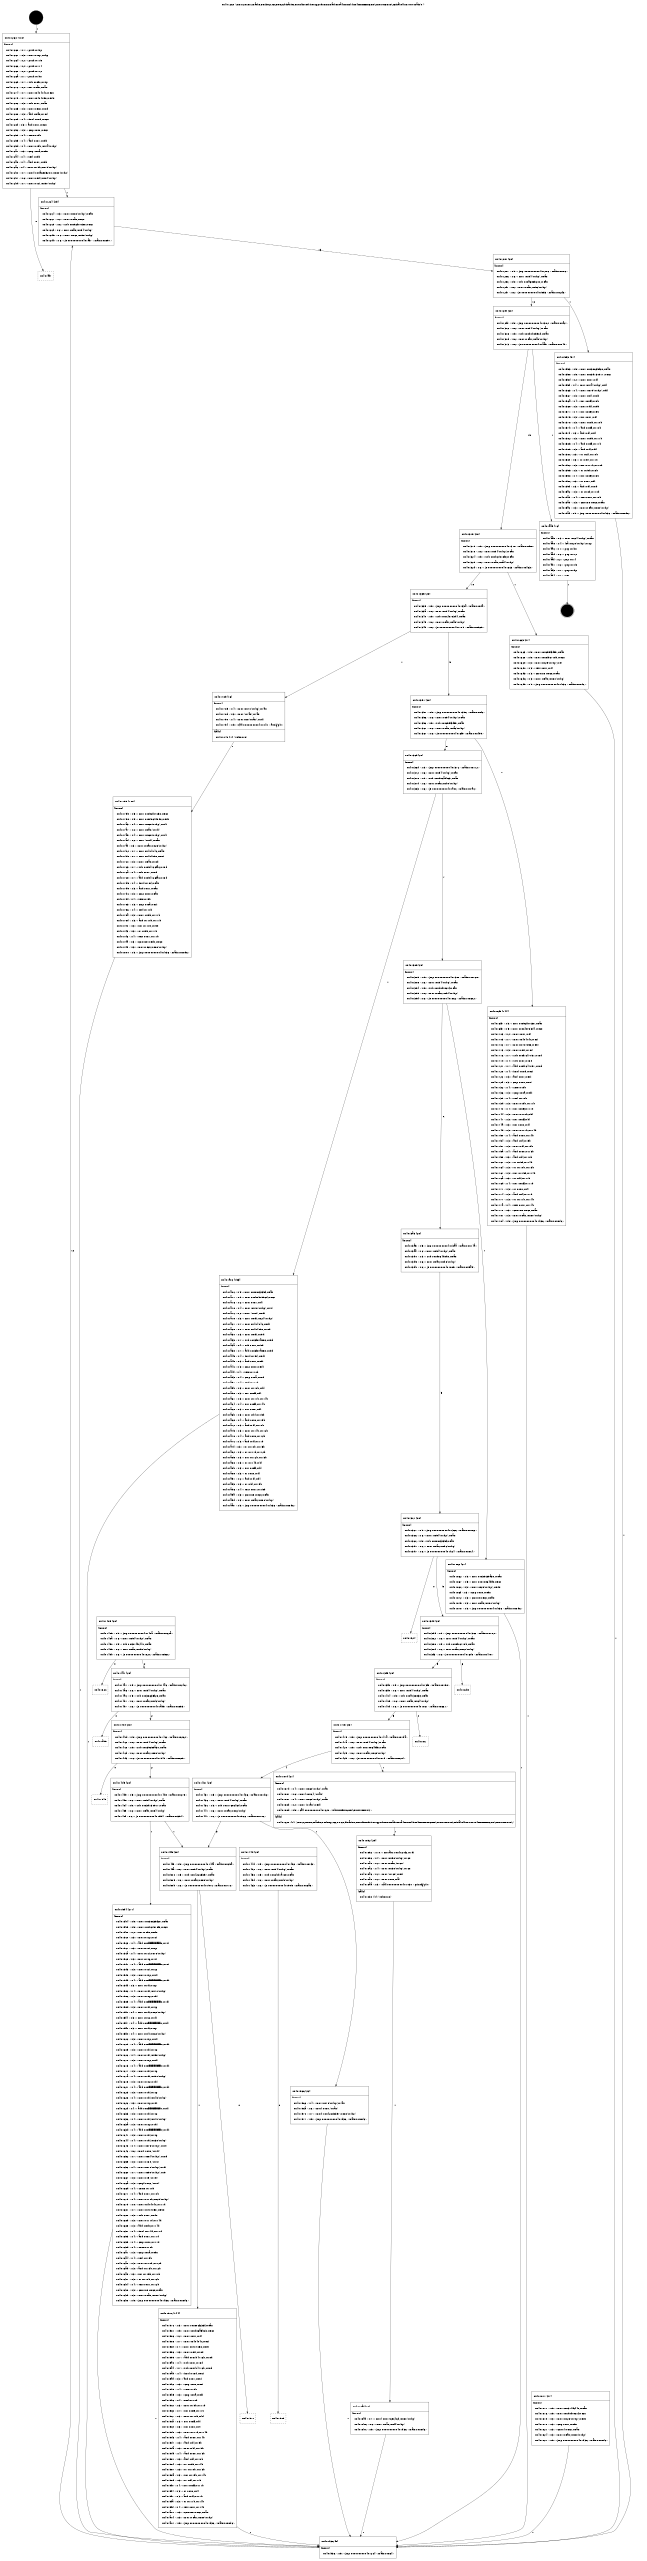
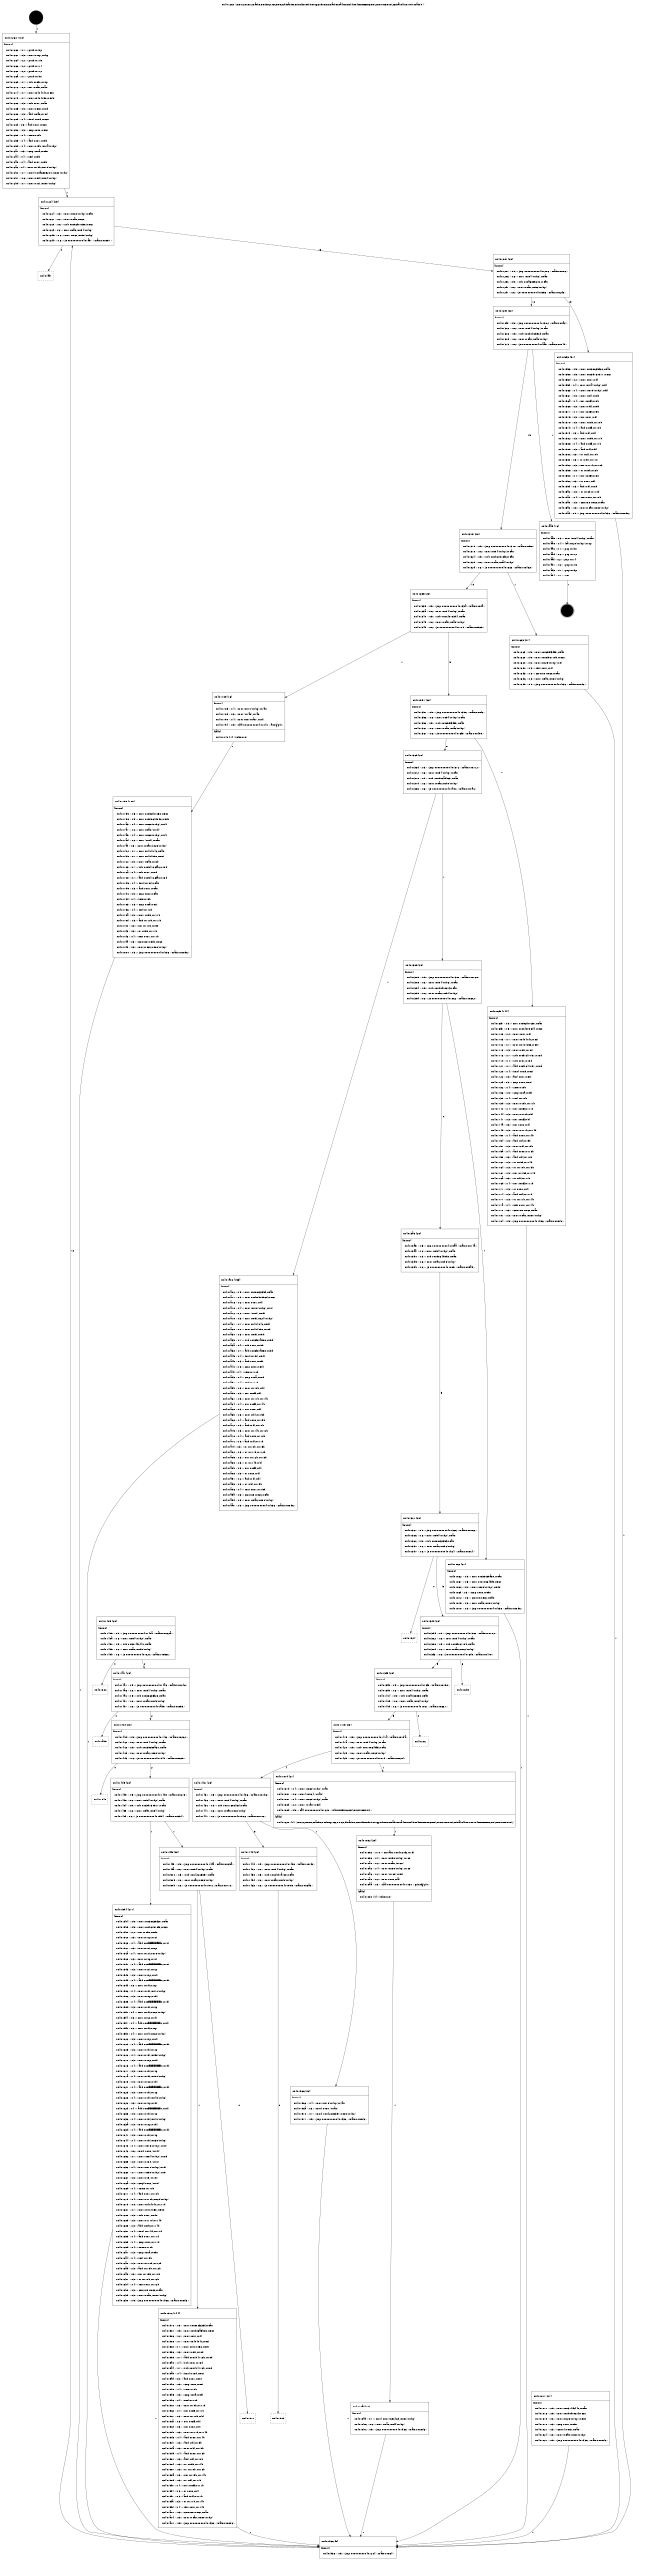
edge "0x401260 [100]" -> "0x401af7": now "0x4012c4 [29]" -> "0x401af7"
edge "0x4012e1 [28]" -> "0x401553 [97]": label " 1" -> " 13"
edge "0x401431 [28]" -> "0x4014f5 [28]": now "0x401431 [28]" -> "0x40144d [28]"
